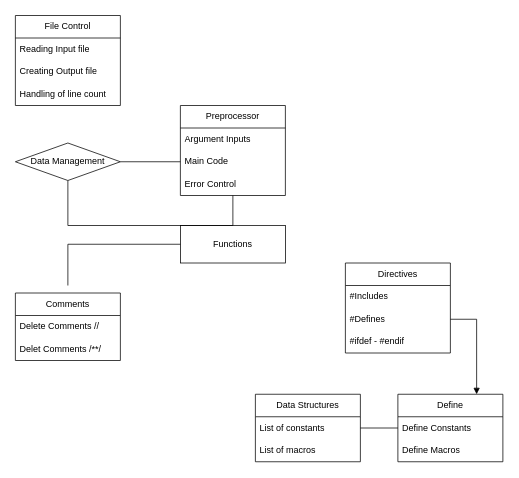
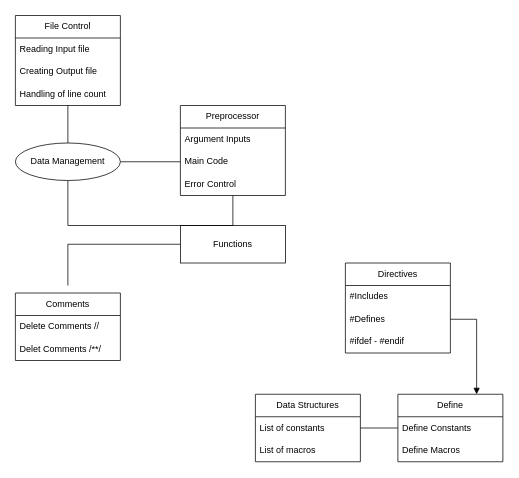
edge "File Control" -- "Data Management": added
node "Data Management": shape diamond -> ellipse
